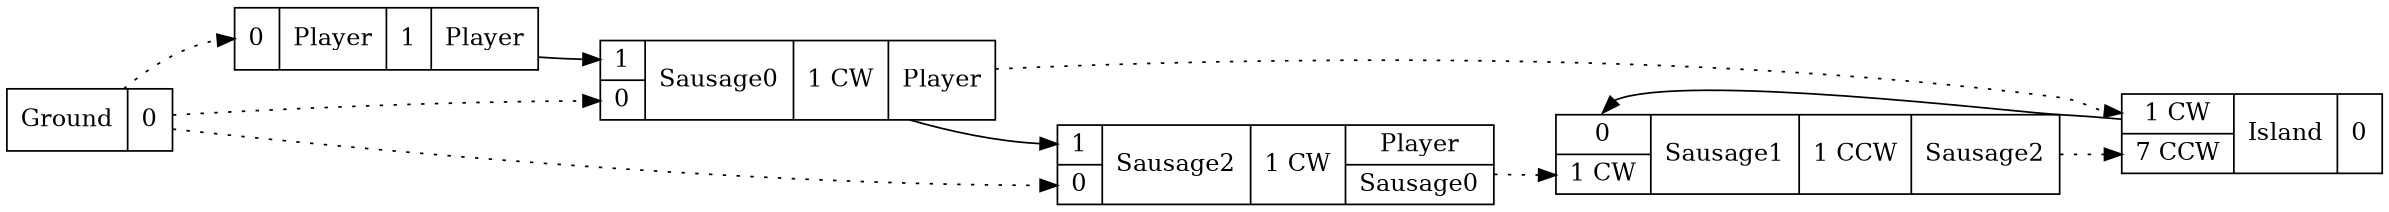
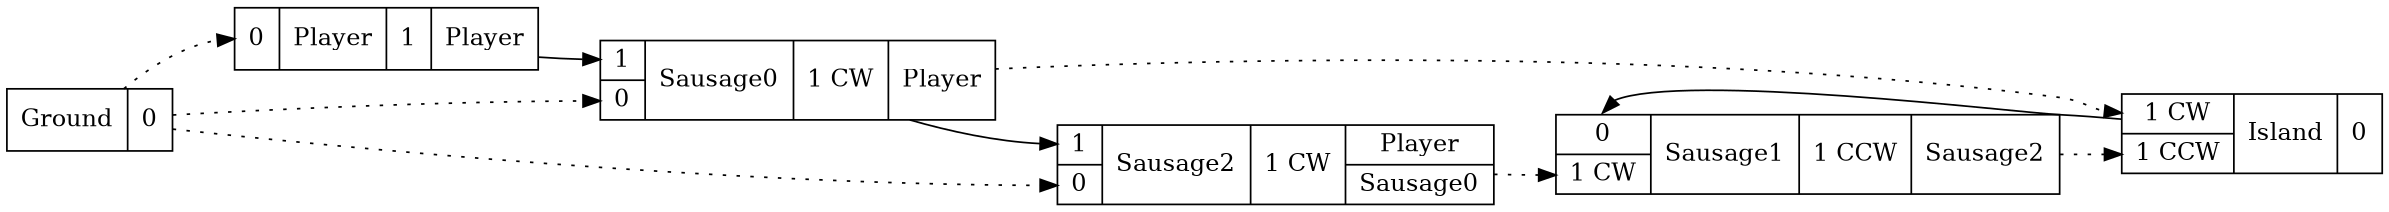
node "1 CW": text "7 CCW" -> "1 CCW"
